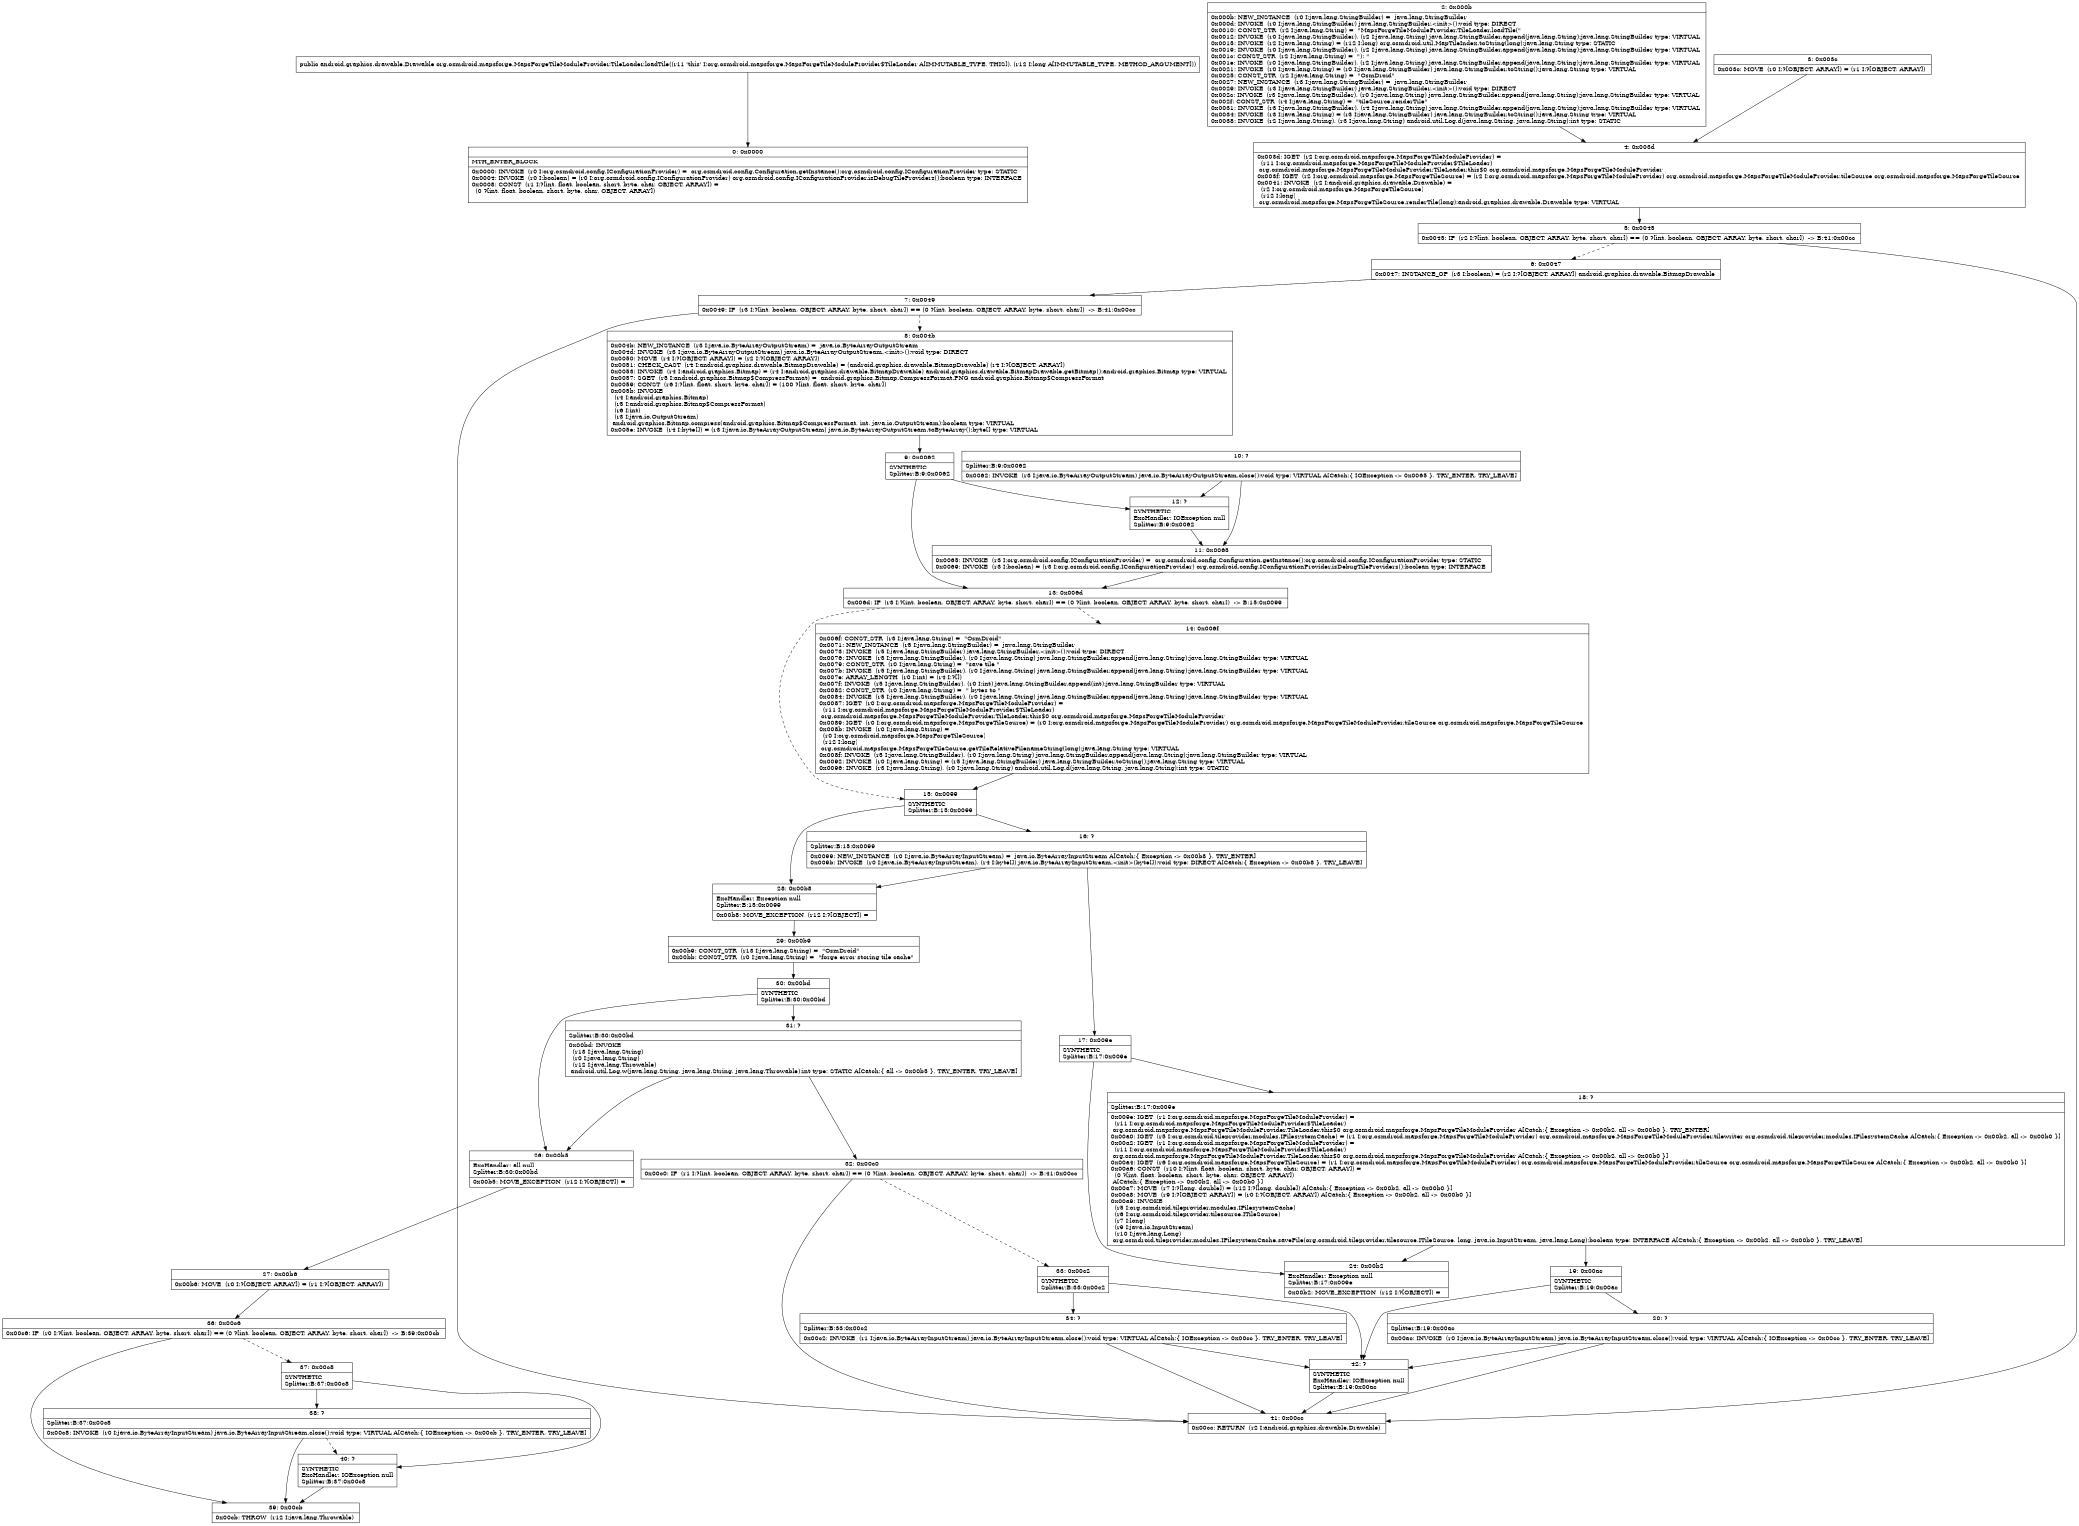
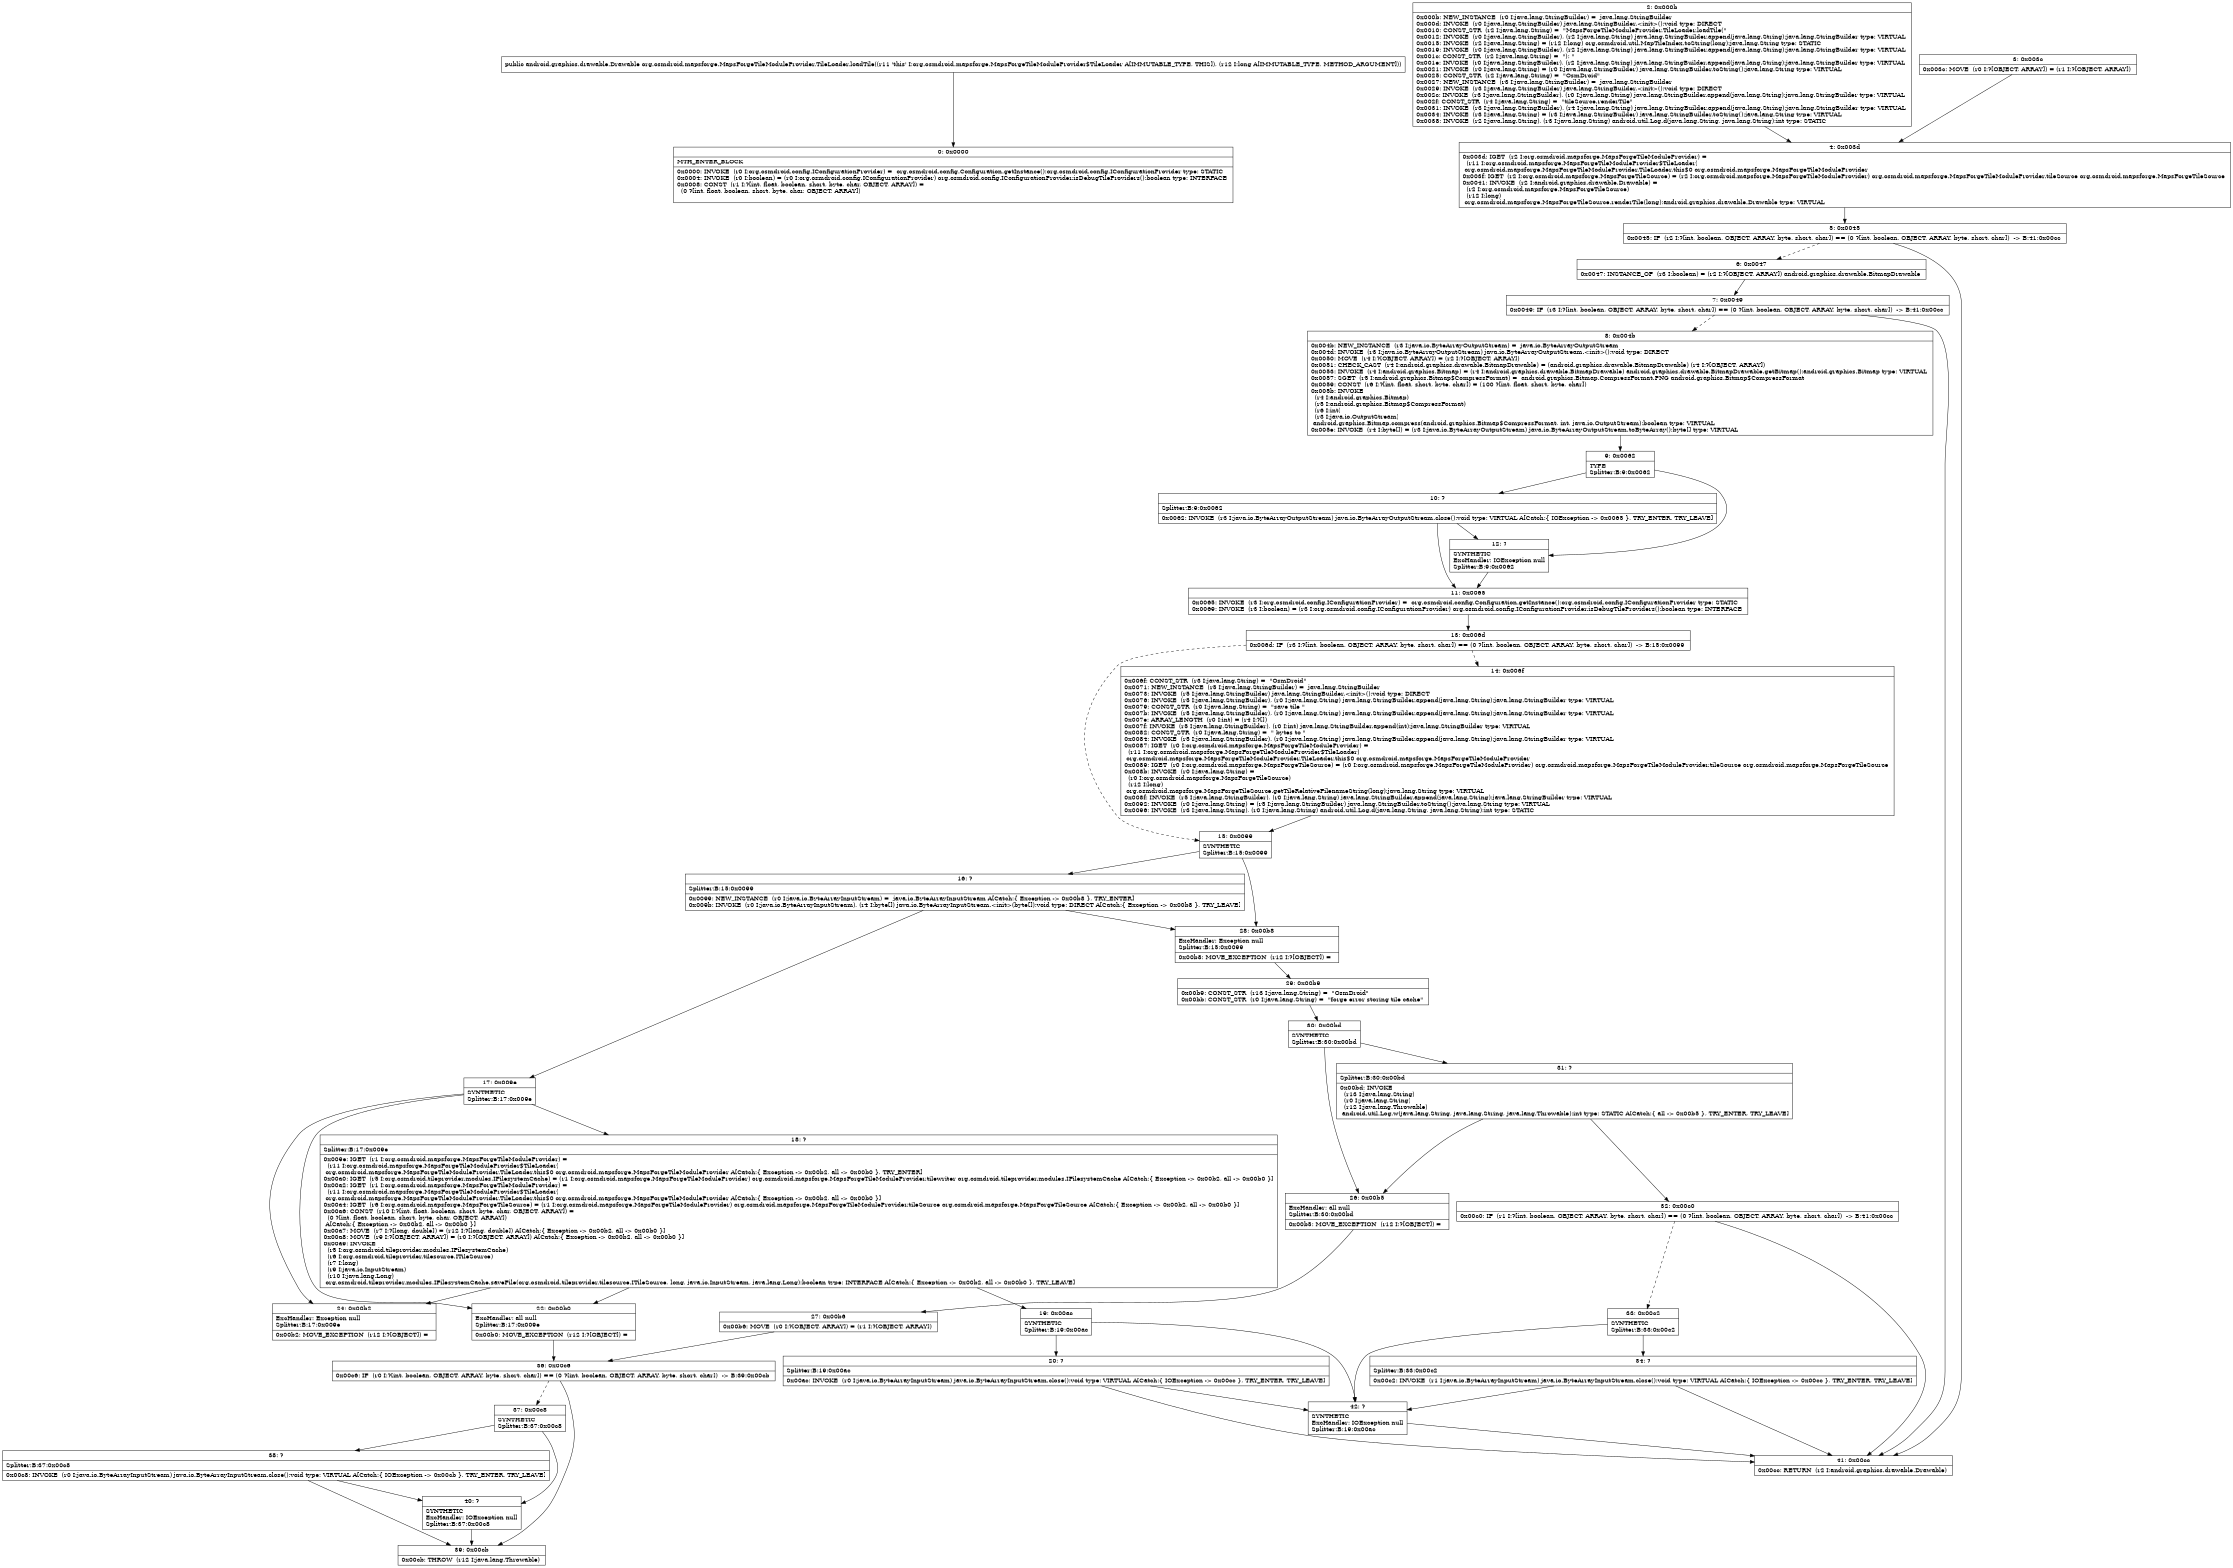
node "9: 0x0062": text "SYNTHETIC" -> "TYPE"
edge "9: 0x0062" -> "13: 0x006d": now "9: 0x0062" -> "10: ?"
node "22: 0x00b0": added
edge "38: ?" -> "40: ?": style dashed -> solid
